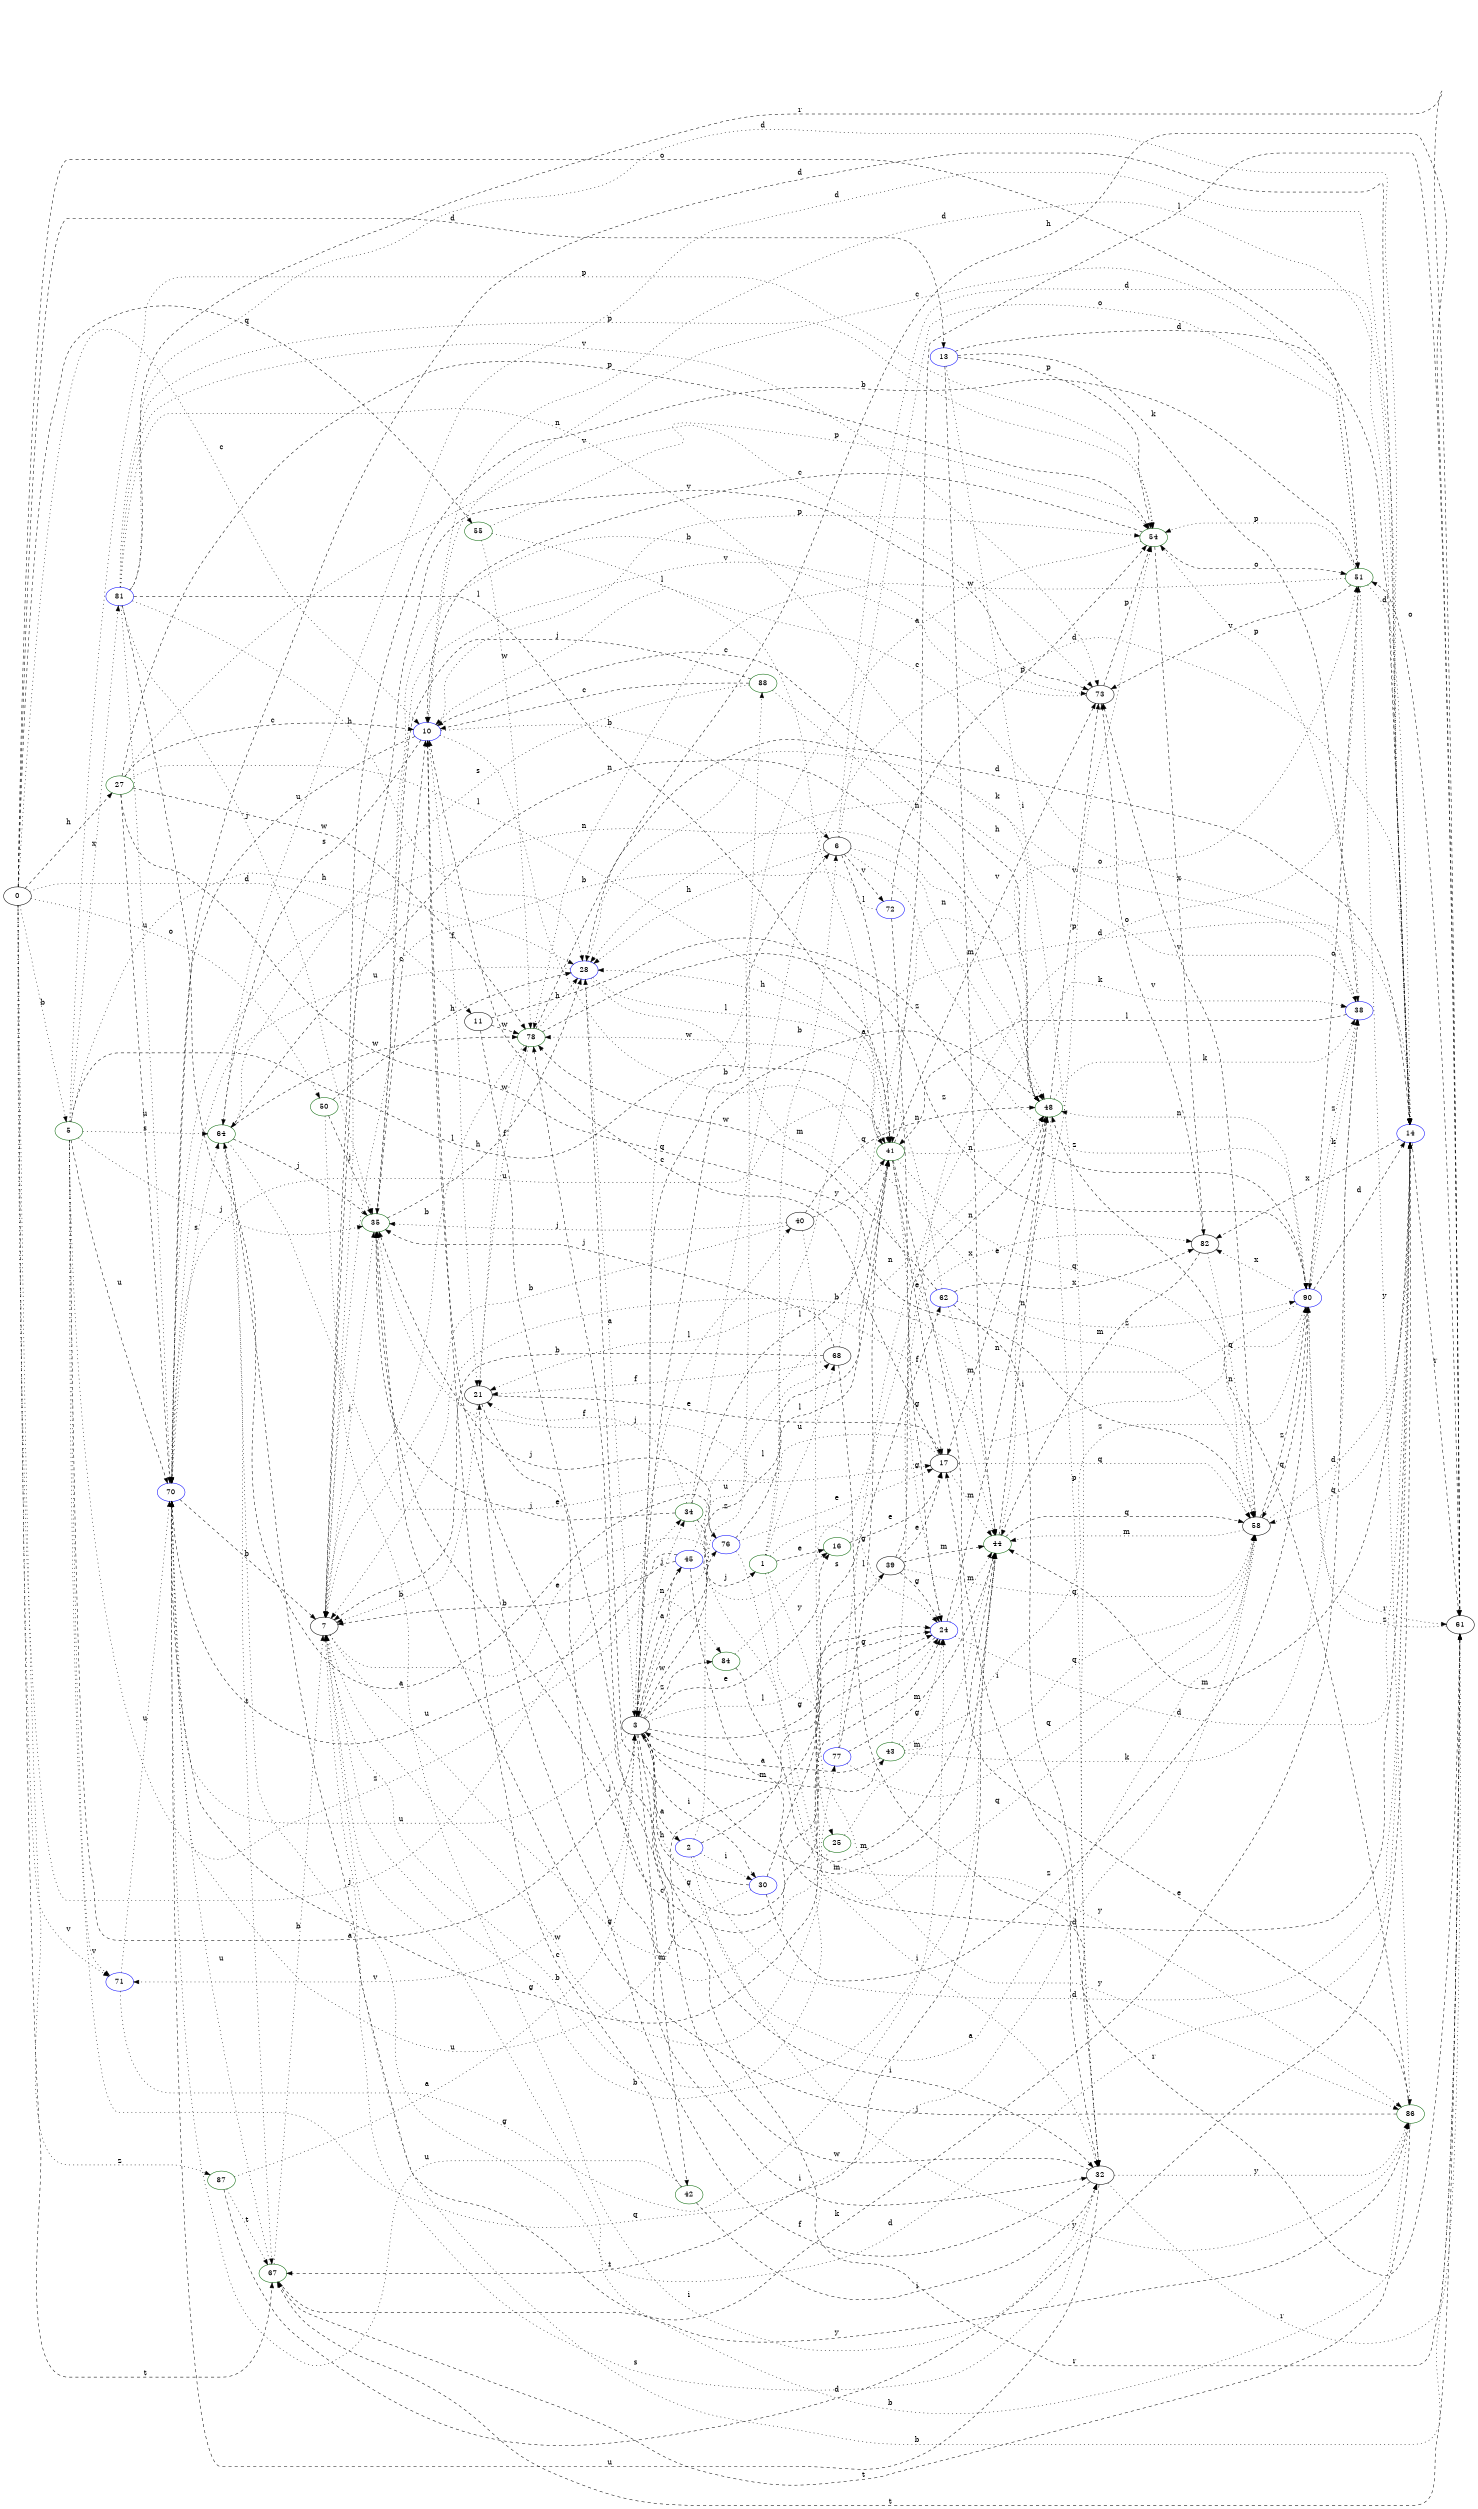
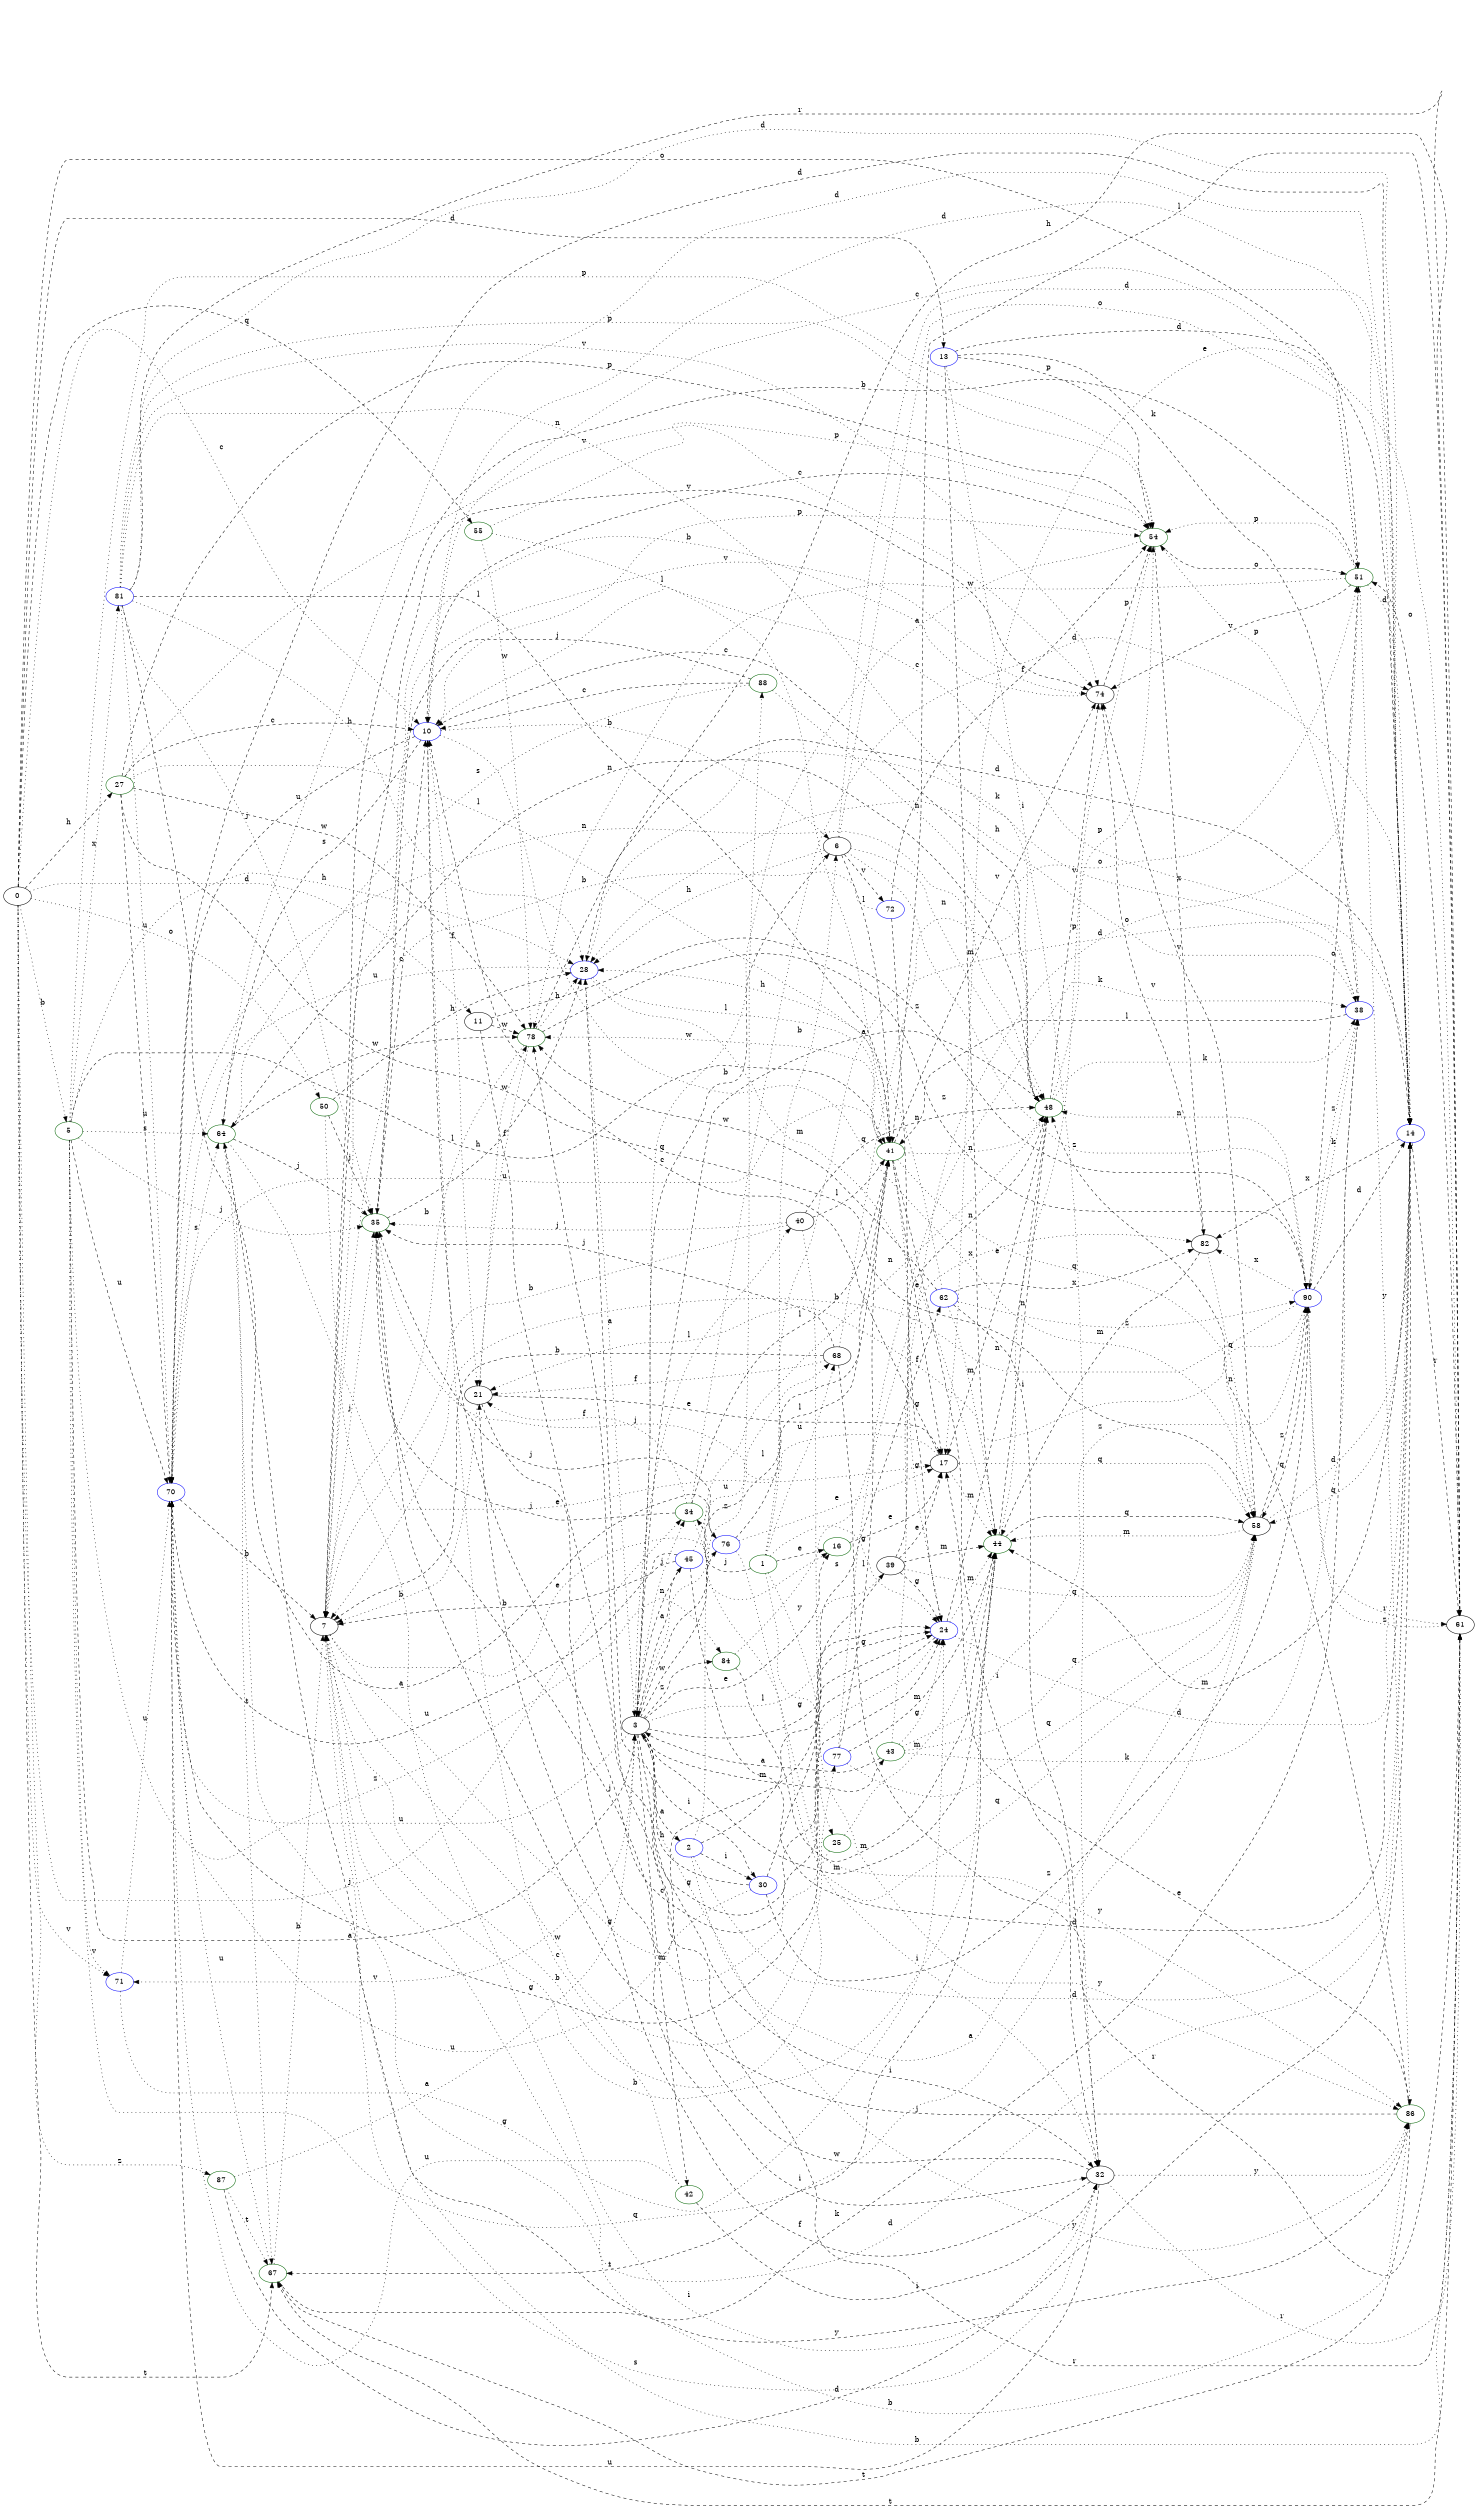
edge "61" -> "17": added, label "e"
edge "72" -> "54": label "p" -> "f"
node "73": label "73" -> "74"
edge "40" -> "41": label "y" -> "l"
edge "42" -> "10": style dashed -> dotted
edge "34" -> "1": reversed
edge "48" -> "32": now "48" -> "54"
edge "2" -> "30": style dotted -> dashed
